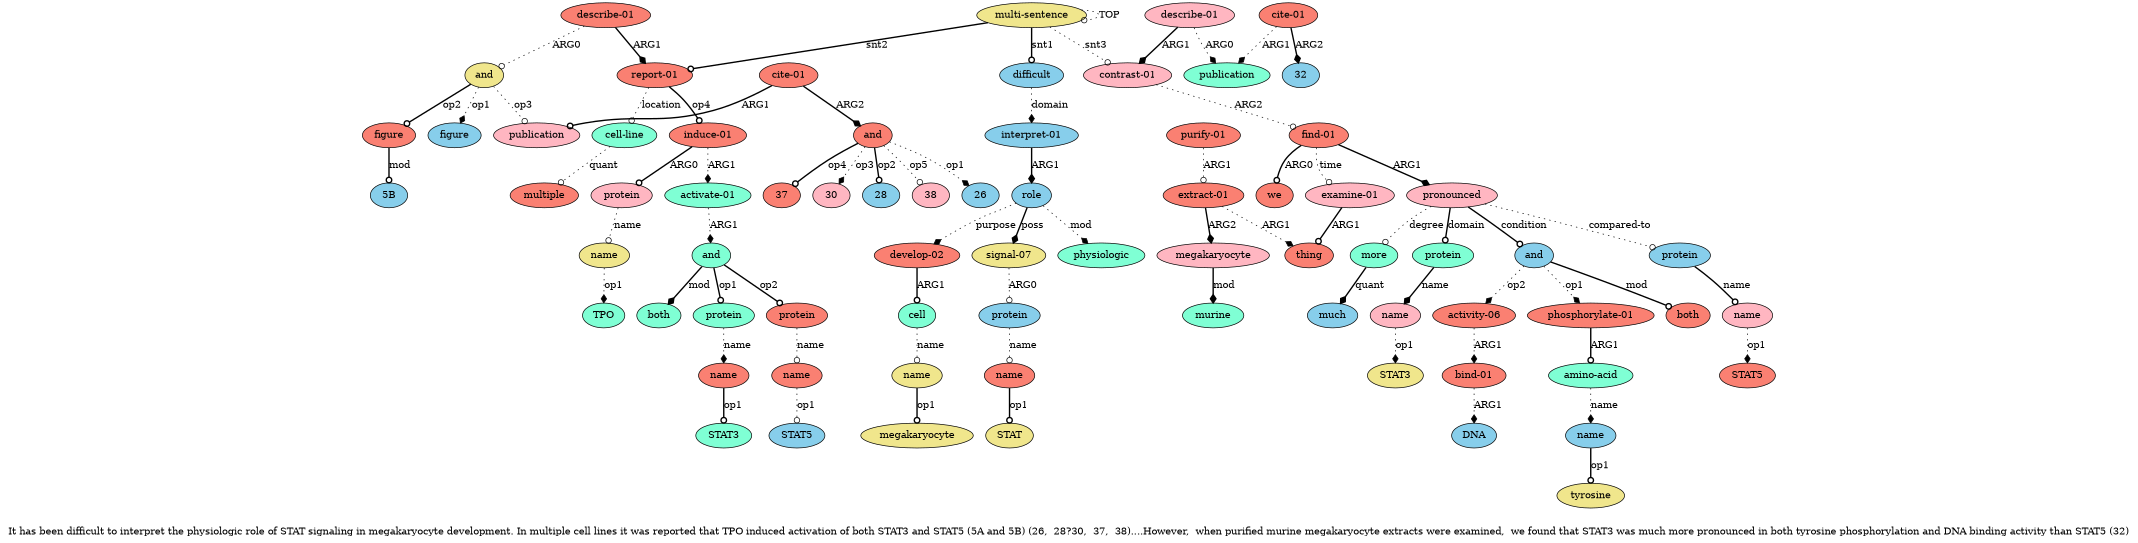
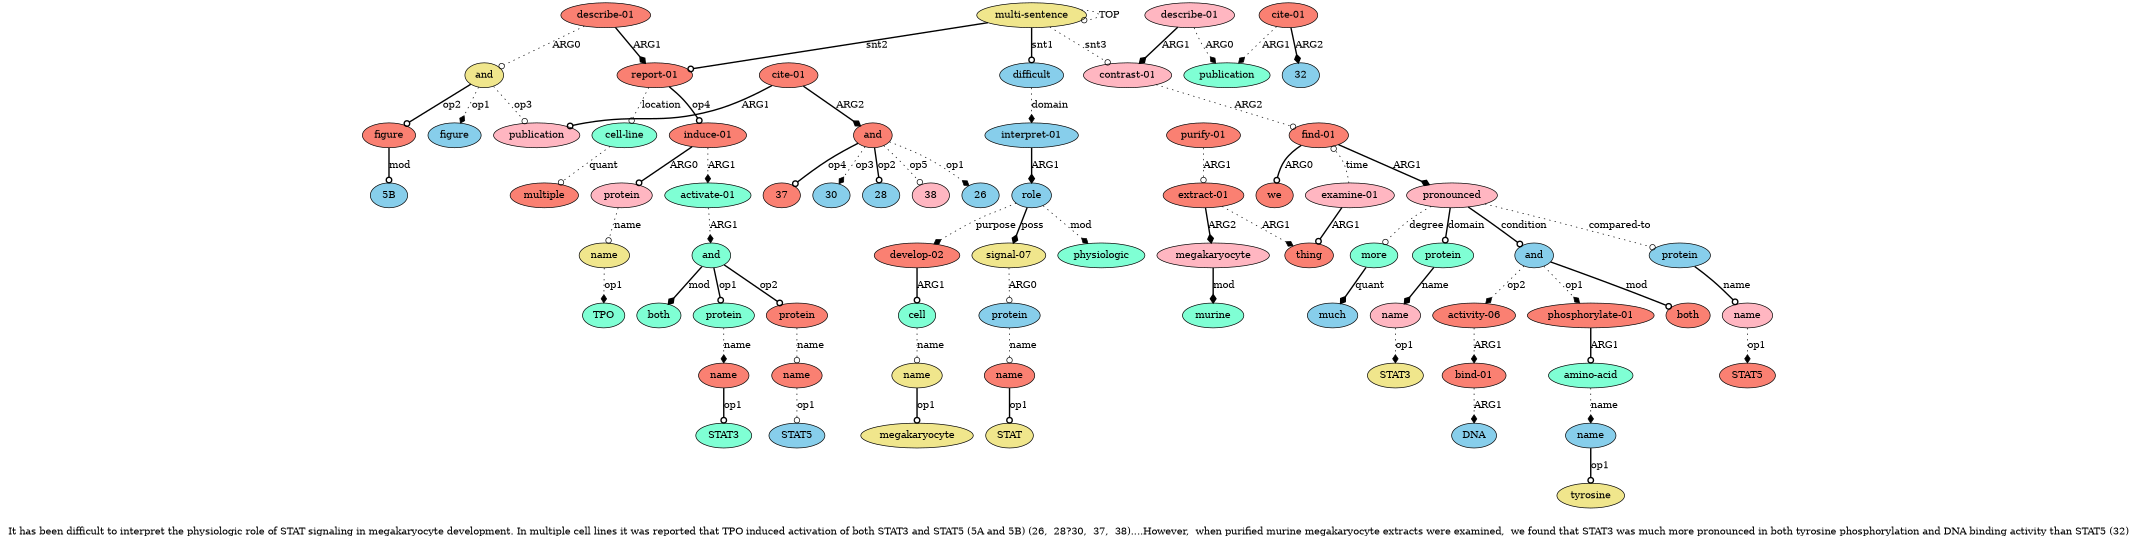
edge "find-01" -> "examine-01": reversed
node "30": fillcolor lightpink -> skyblue
